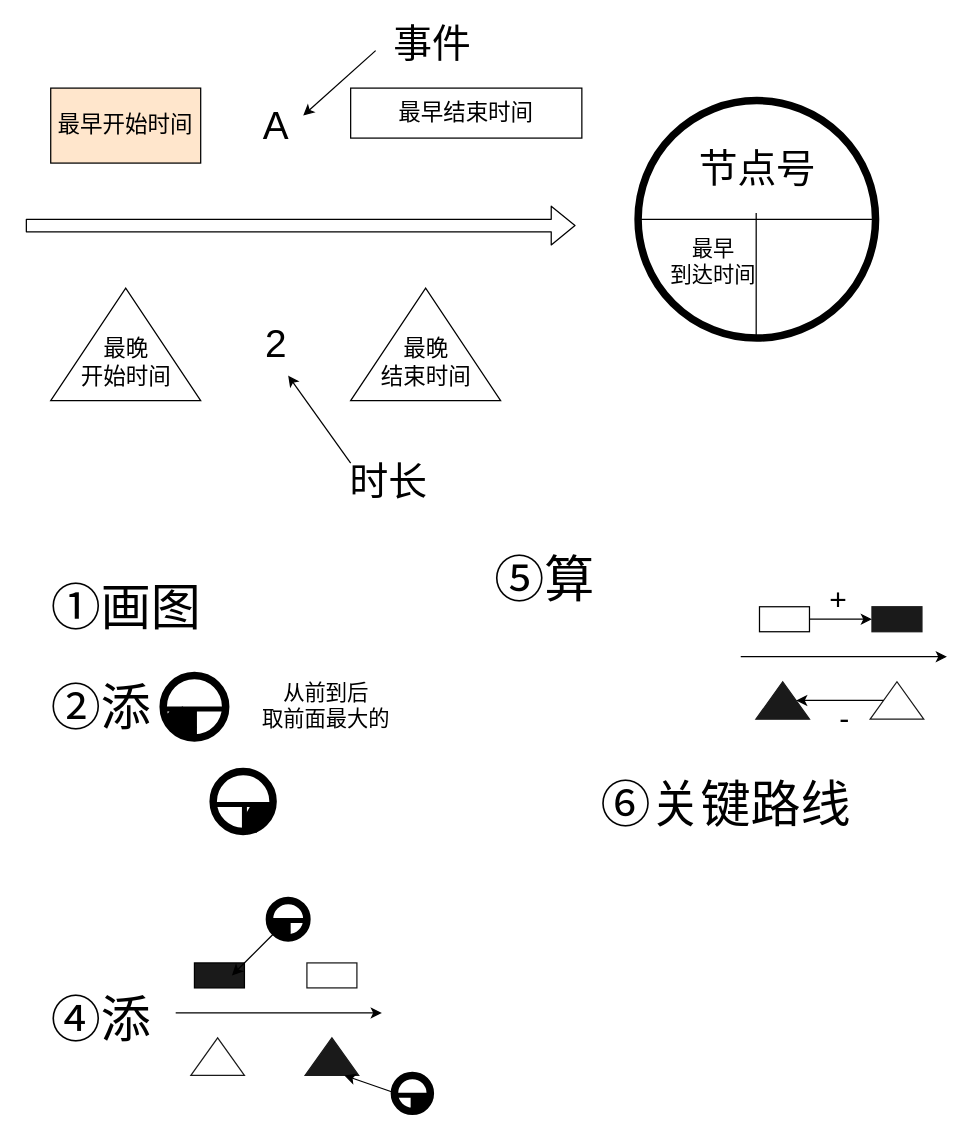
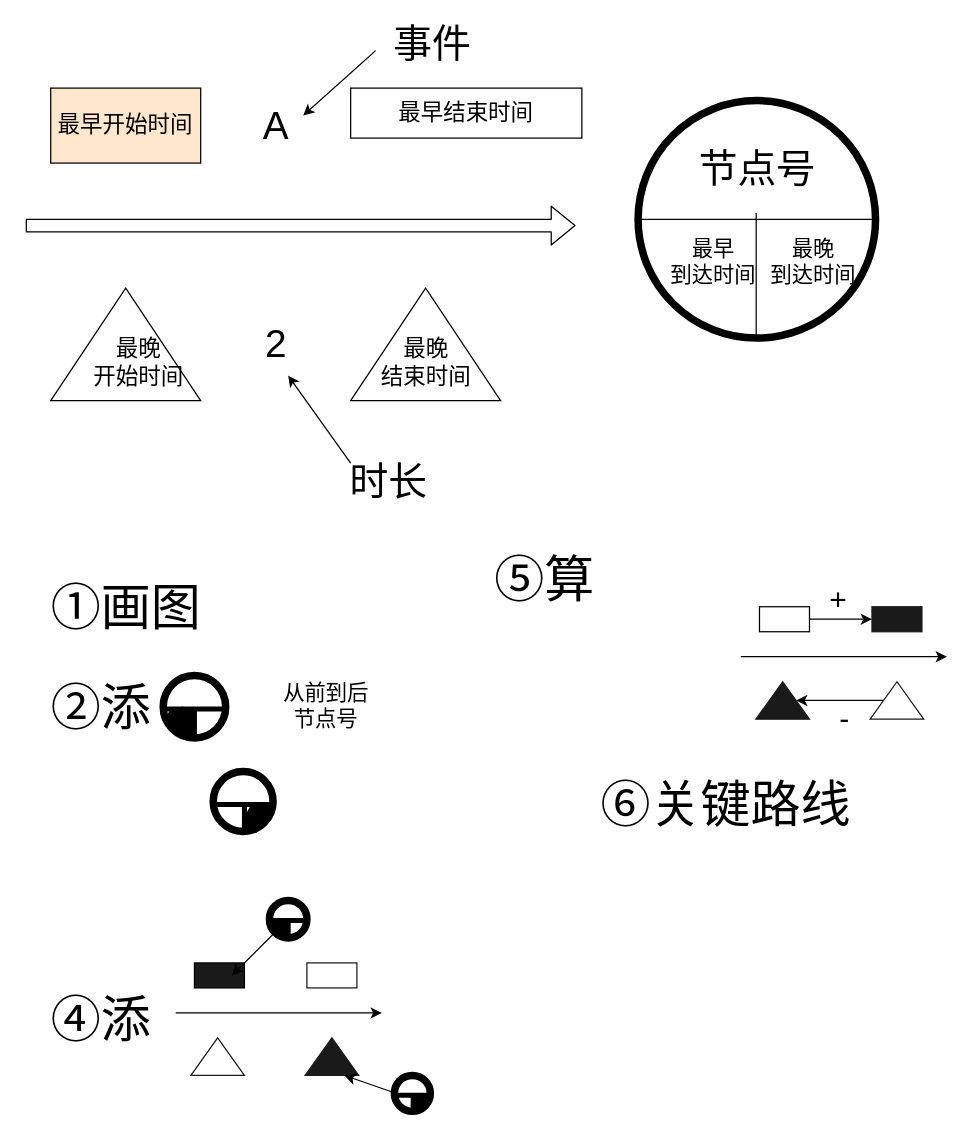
node "最晚 到达时间": added
node "最晚 开始时间": moved (126, 363) -> (138, 363)
node "从前到后 取前面最大的": label "从前到后 取前面最大的" -> "从前到后 节点号"
